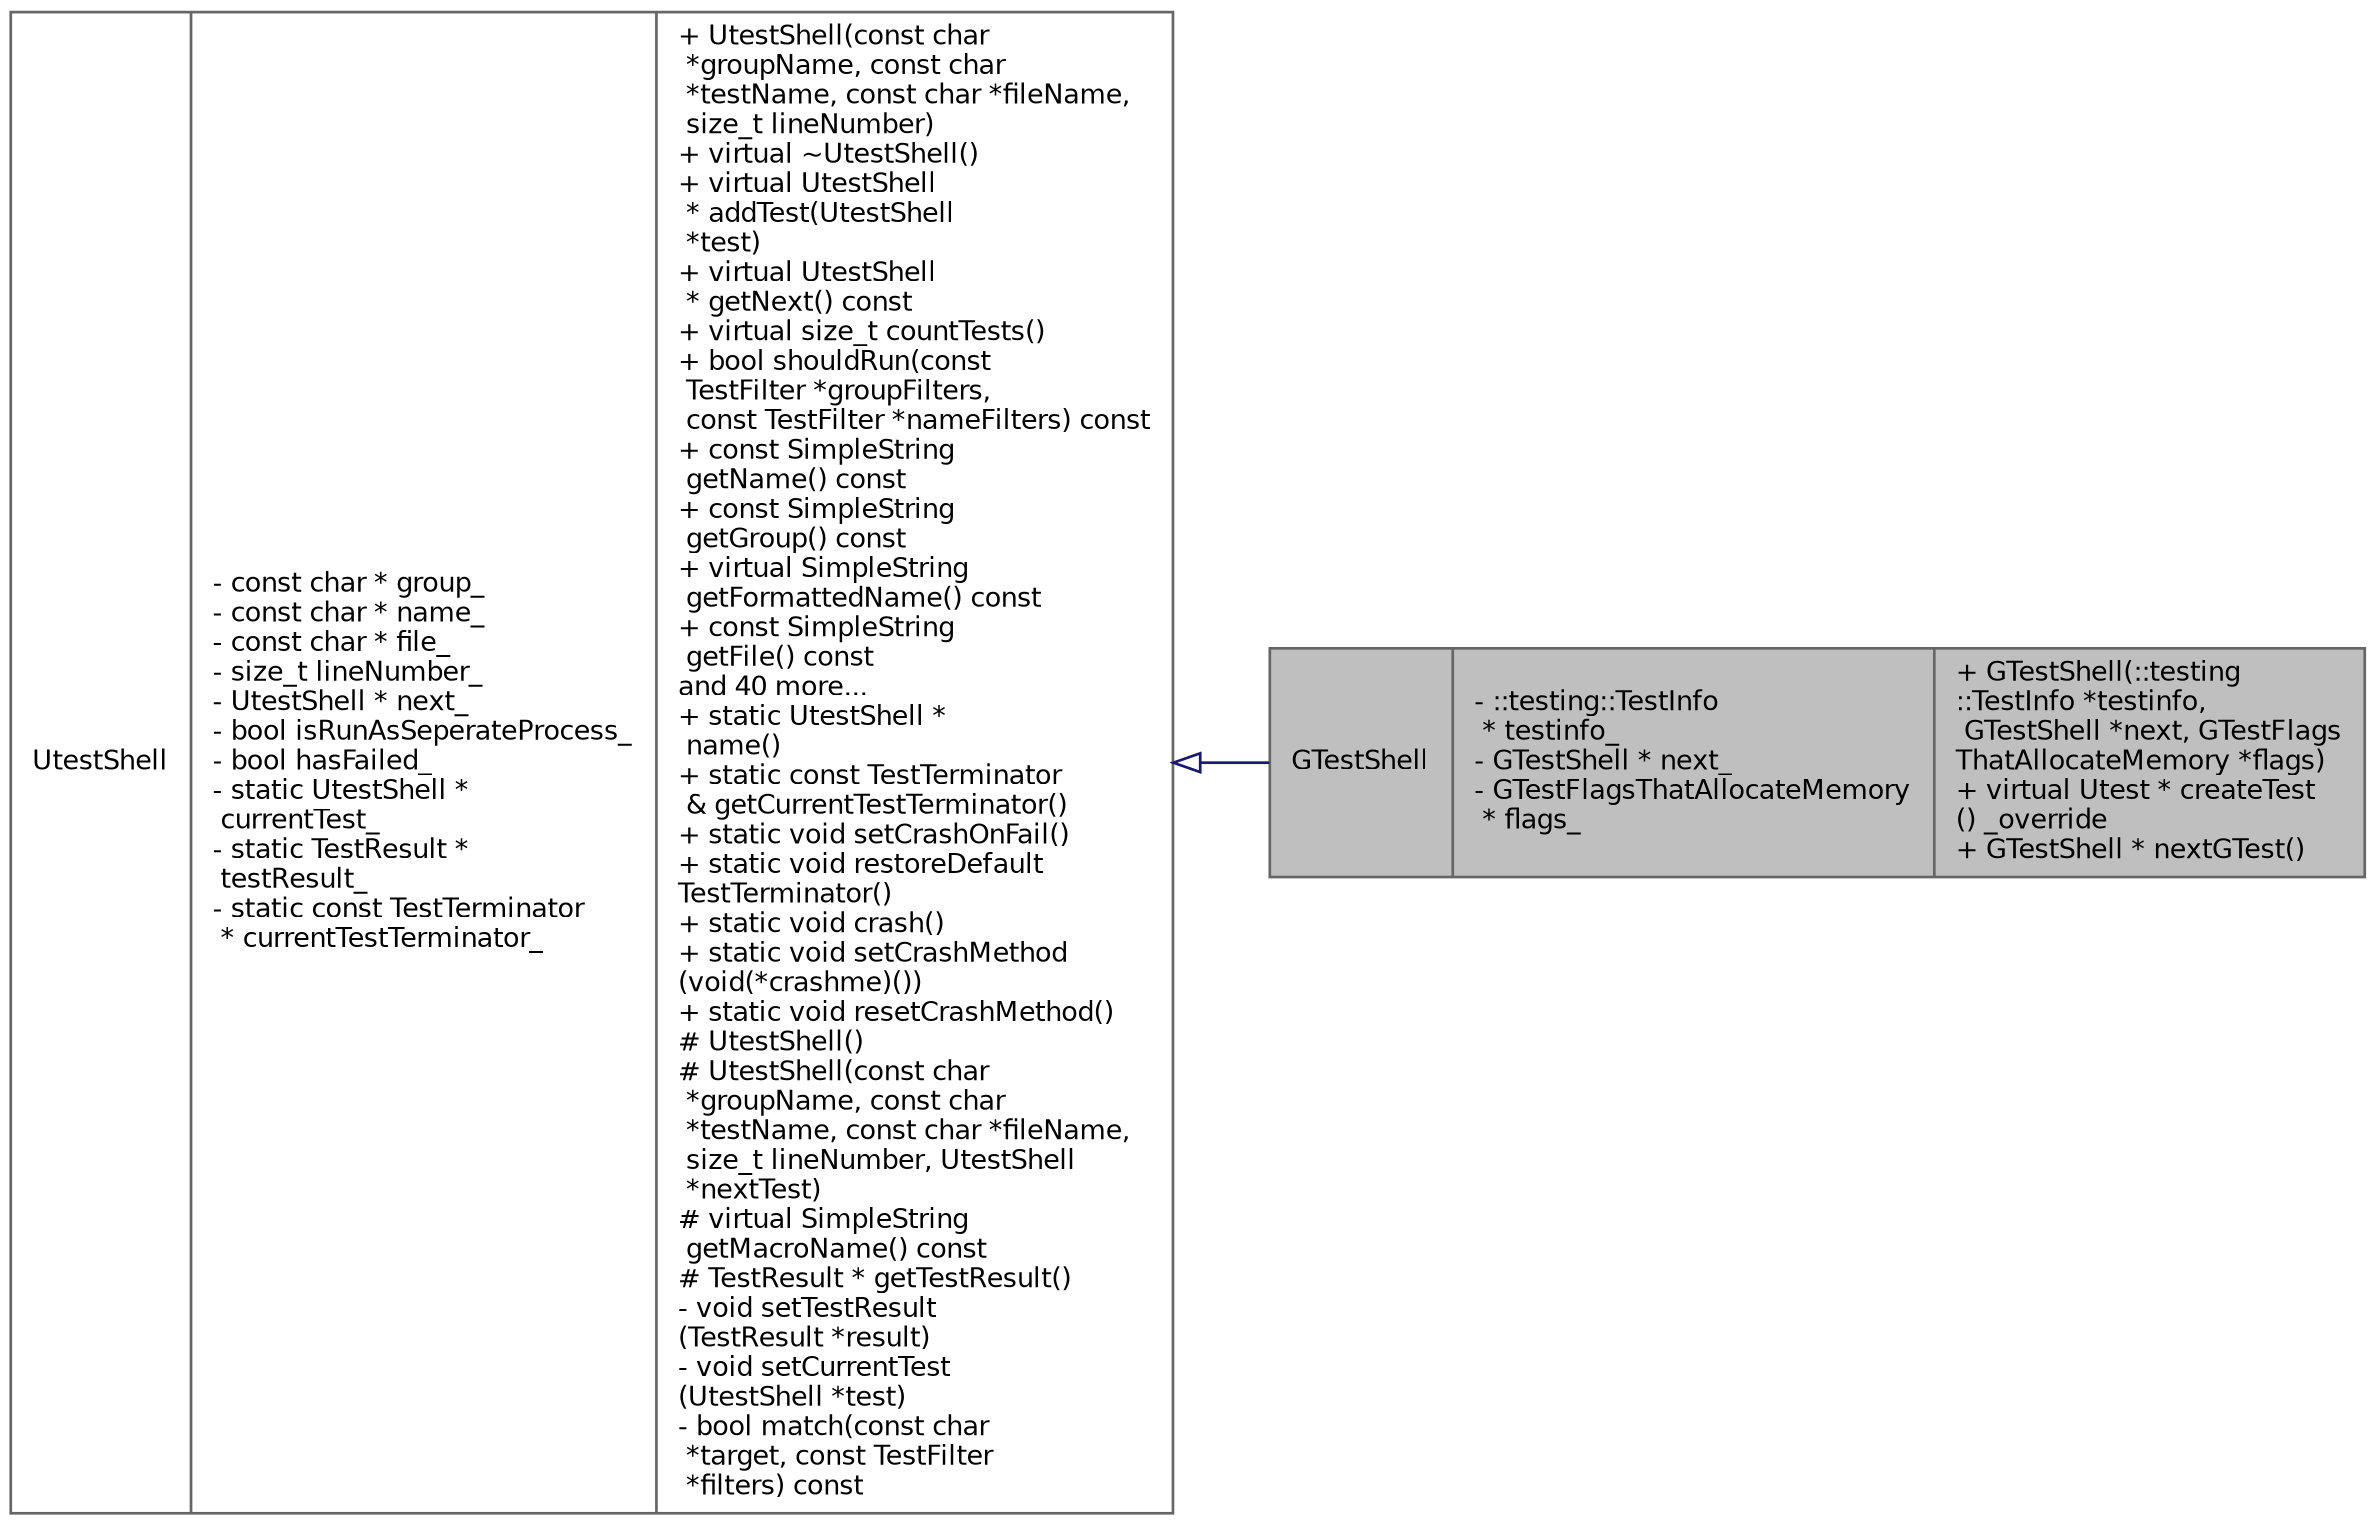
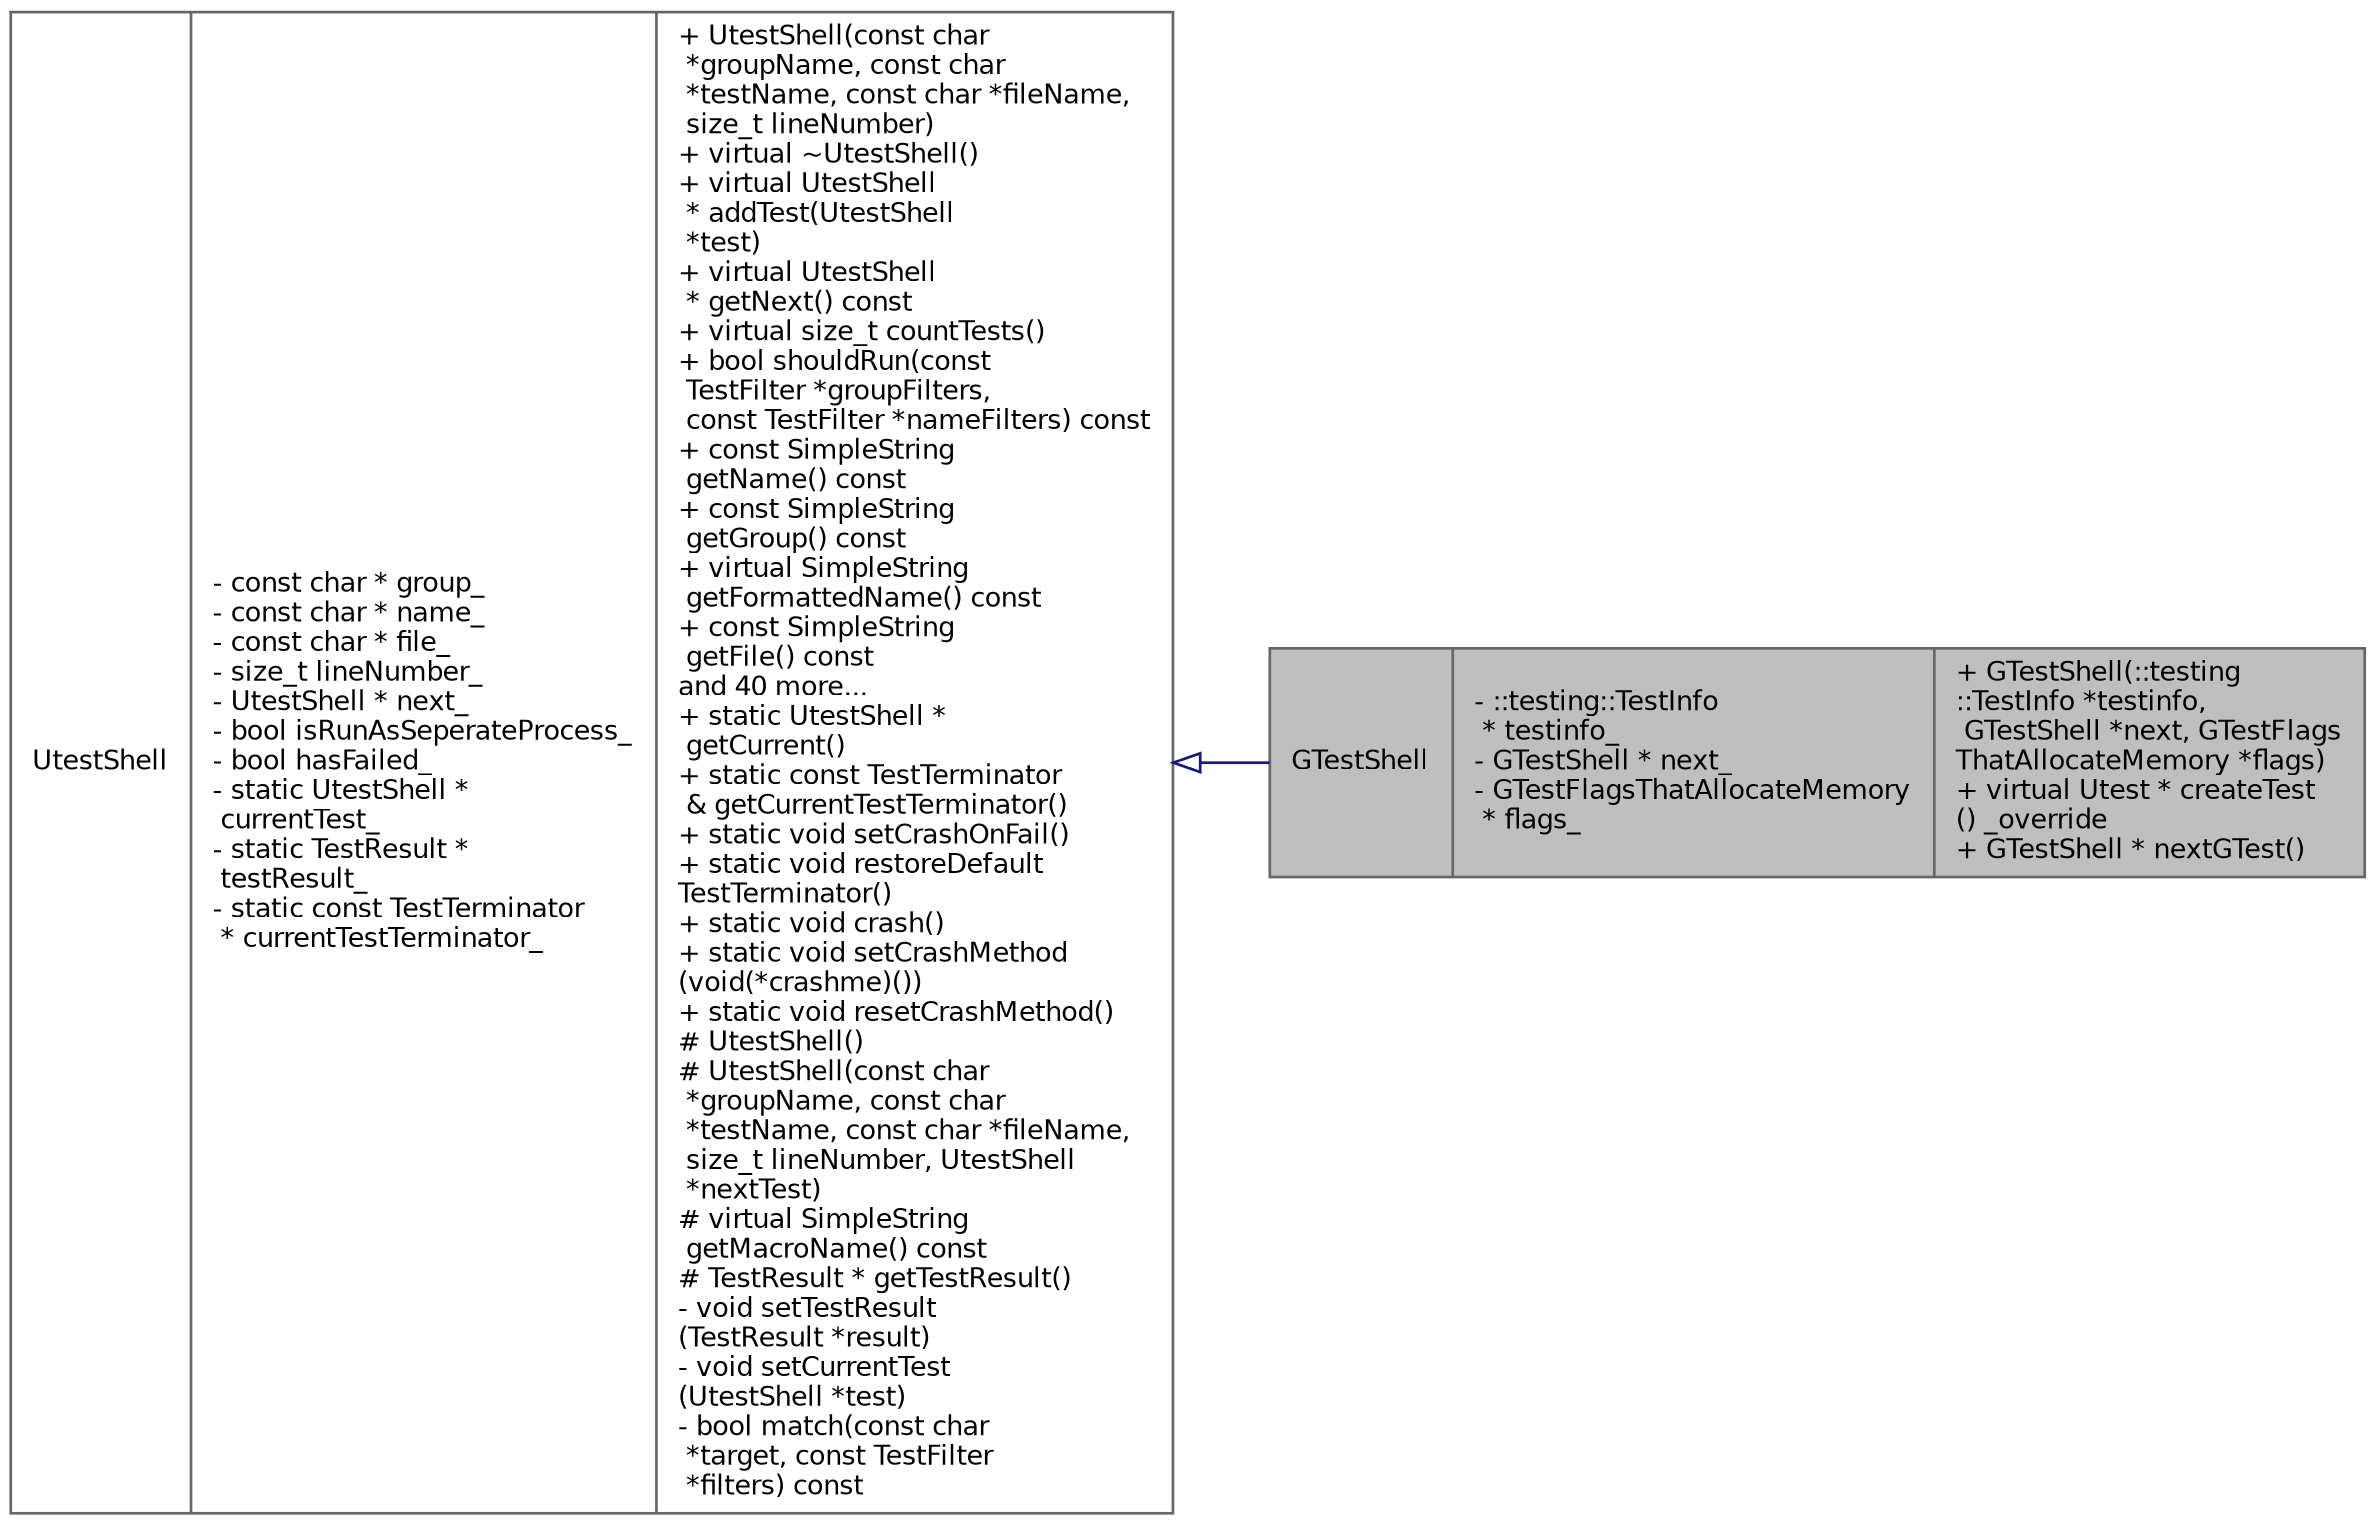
node "UtestShell": text "name()" -> "getCurrent()"
